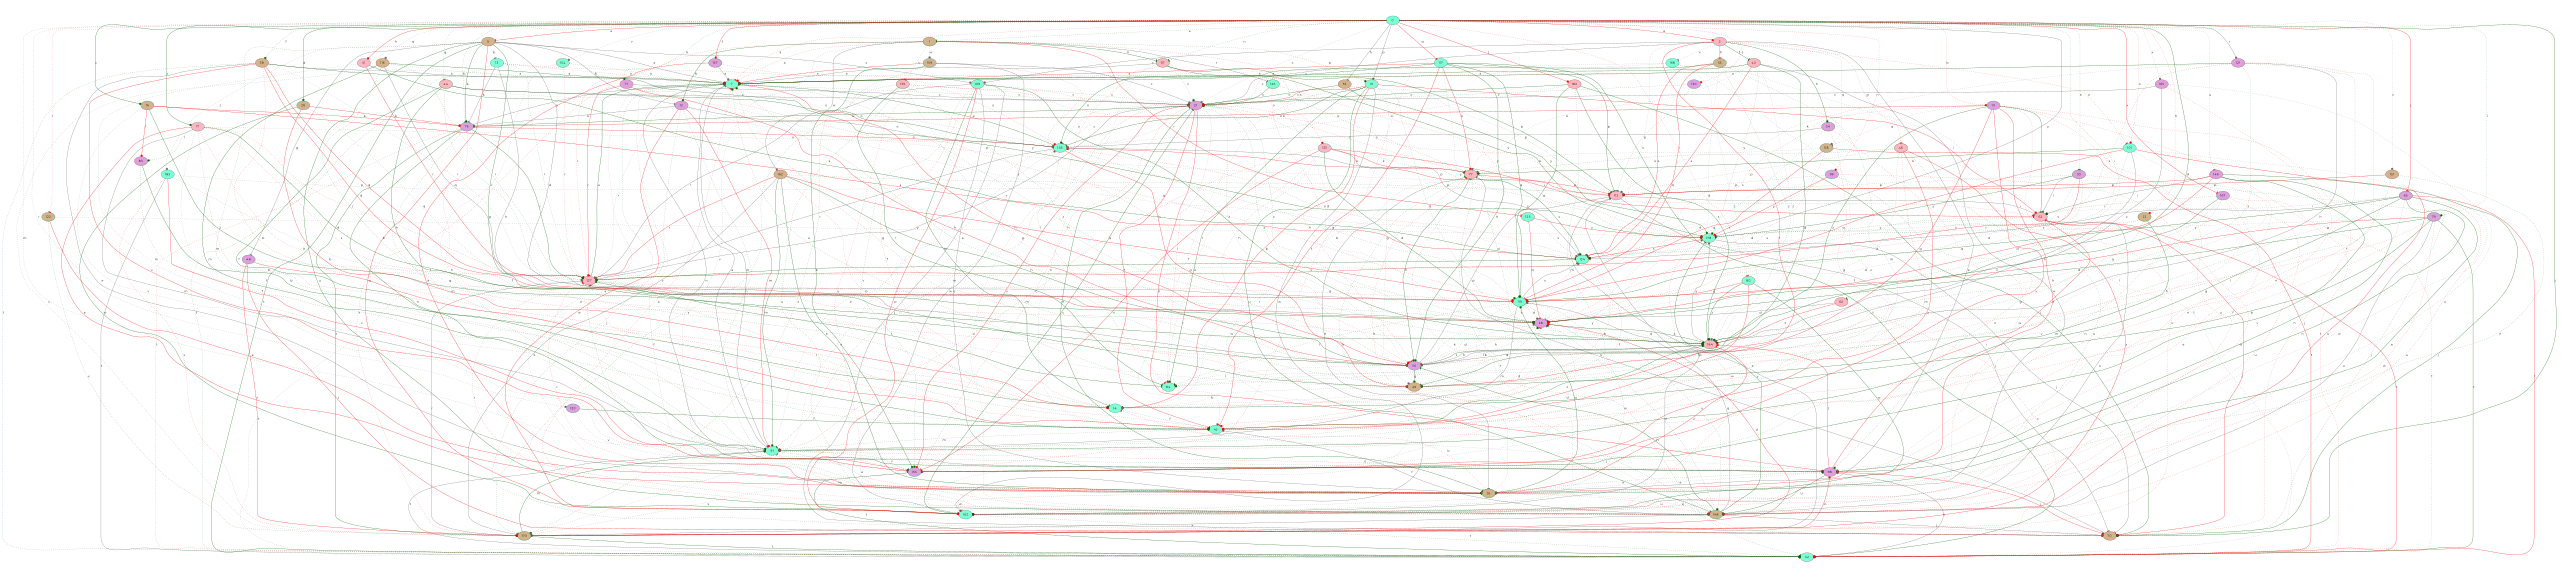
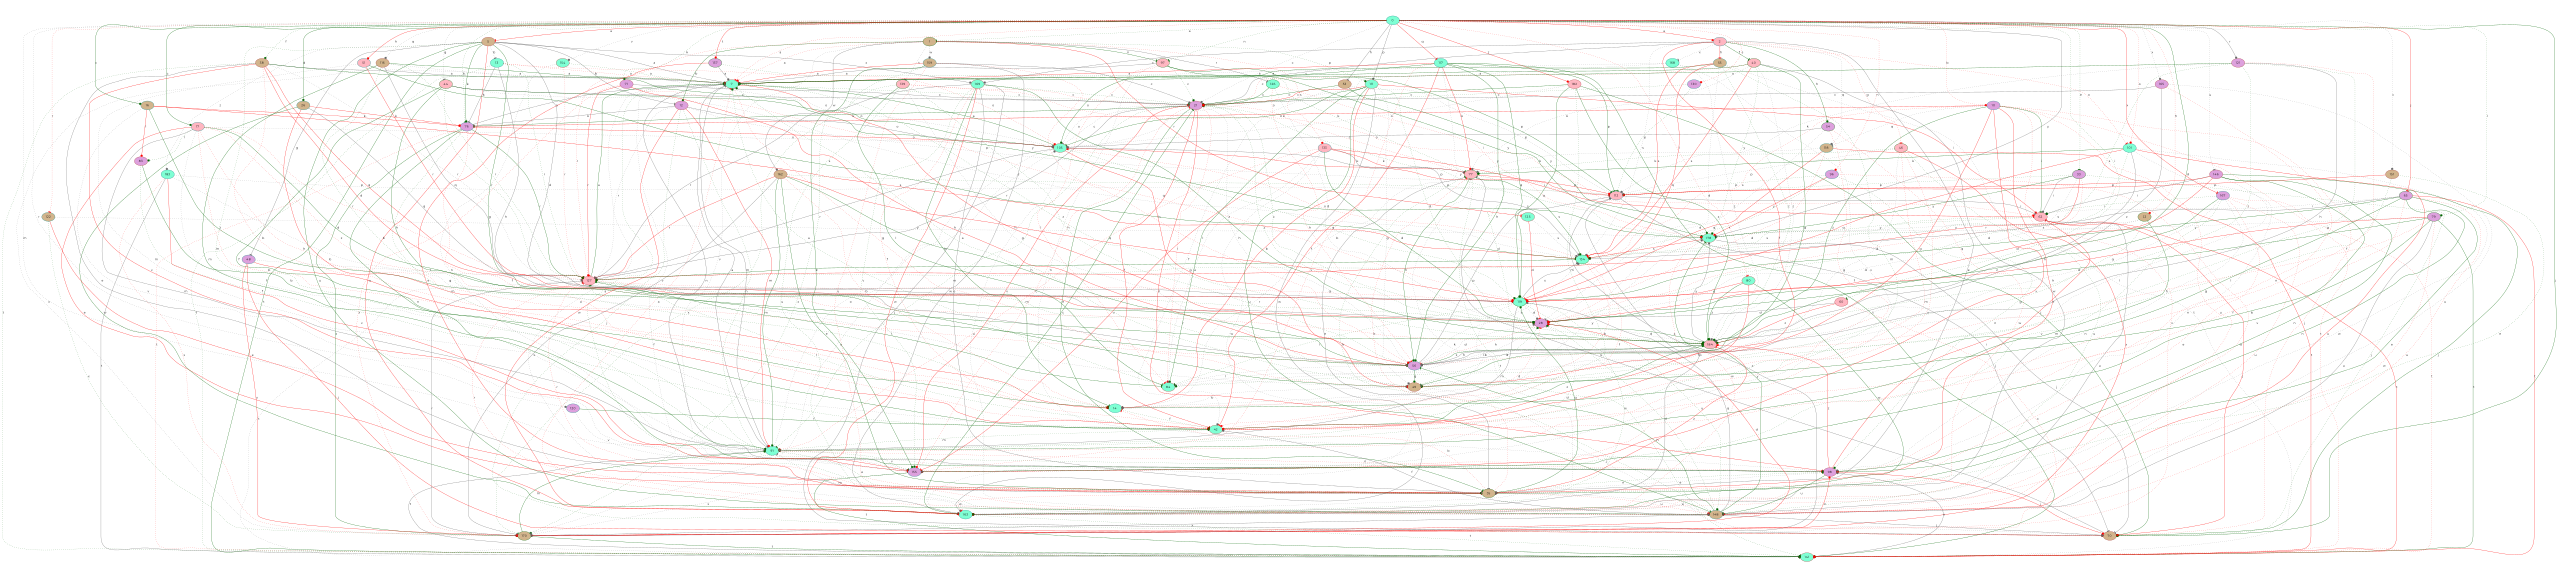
edge "125" -> "178": removed, label "y"
edge "26" -> "119": style dotted -> solid
edge "46" -> "155": style solid -> dotted
